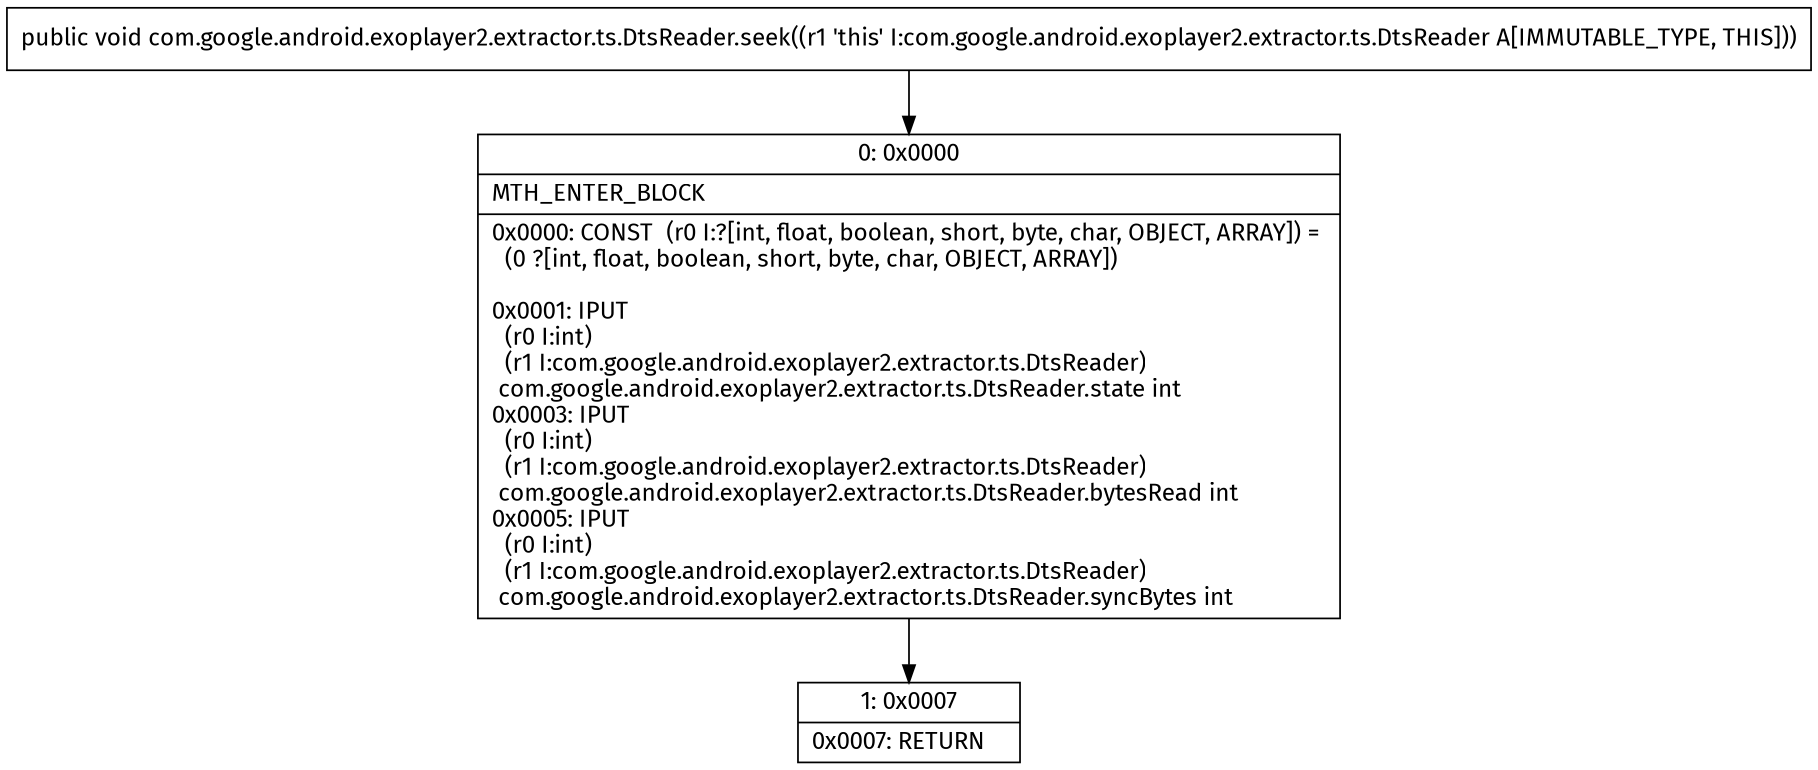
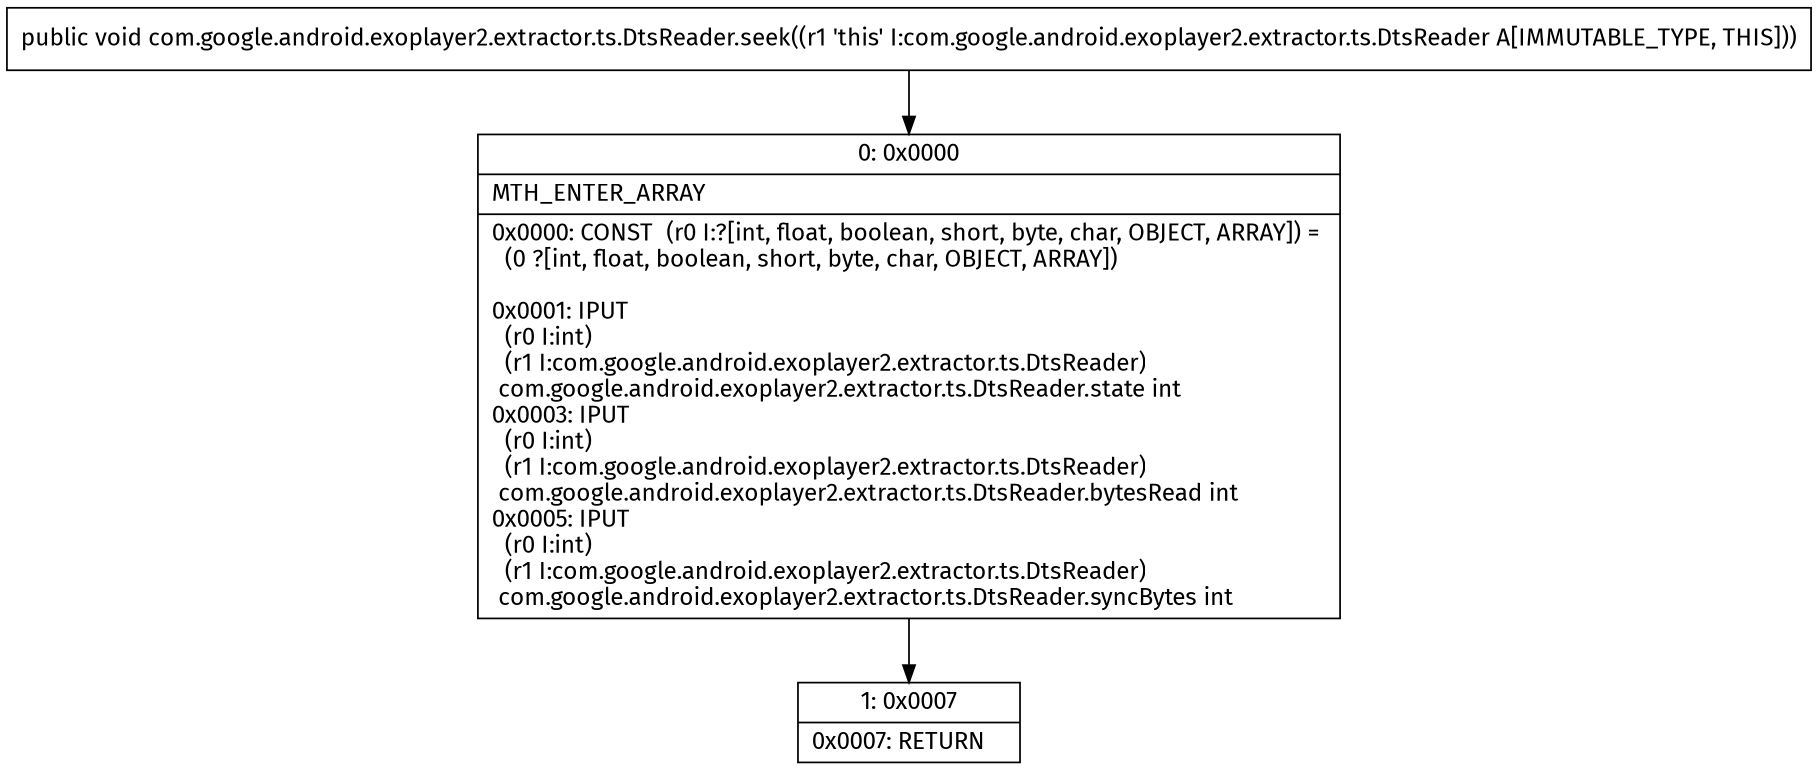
node "0: 0x0000": text "MTH_ENTER_BLOCK" -> "MTH_ENTER_ARRAY"
